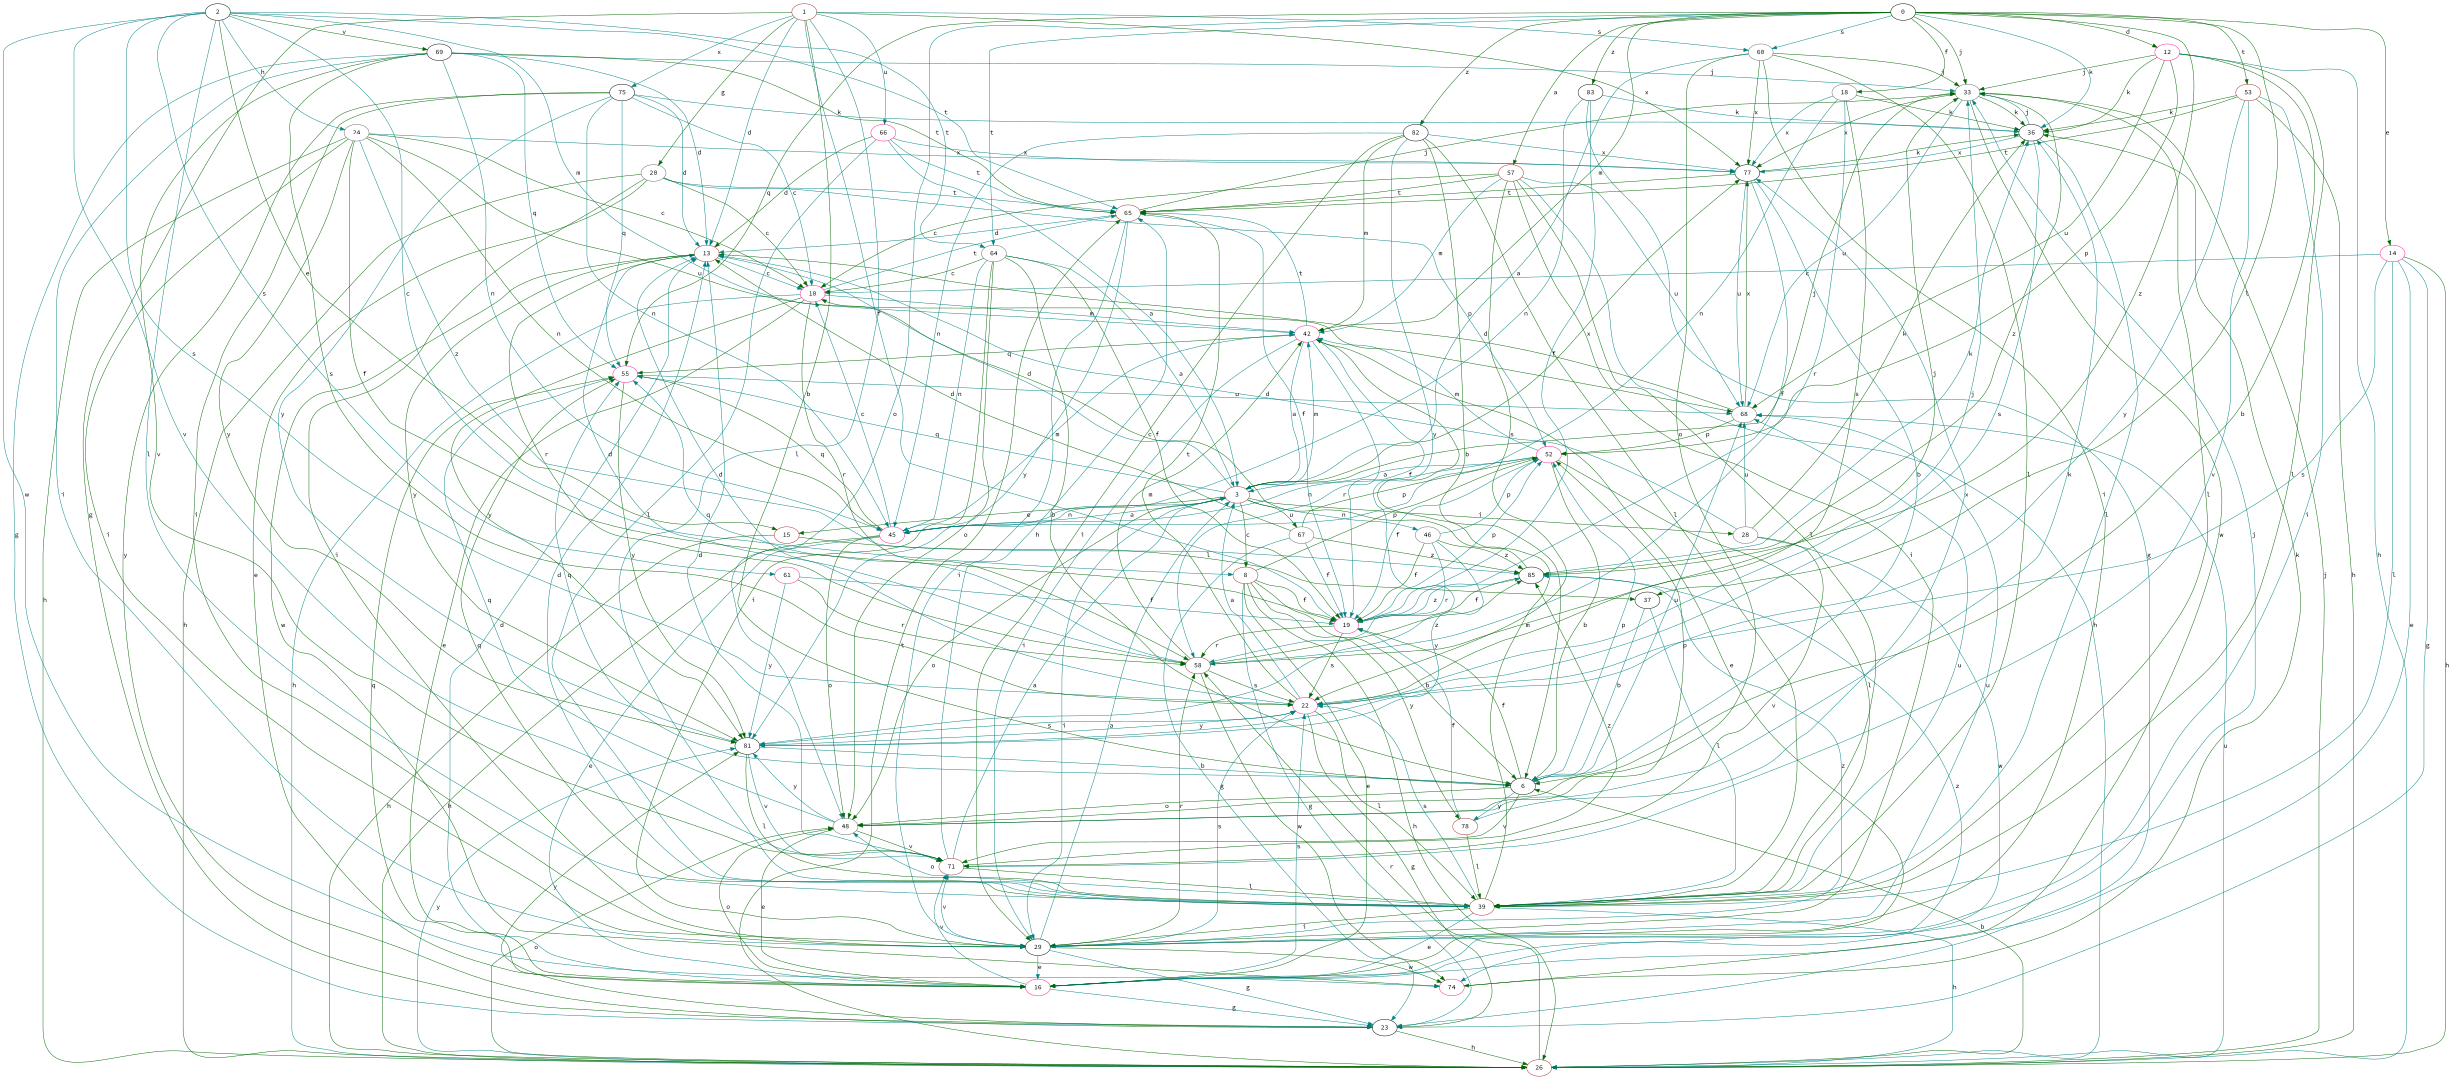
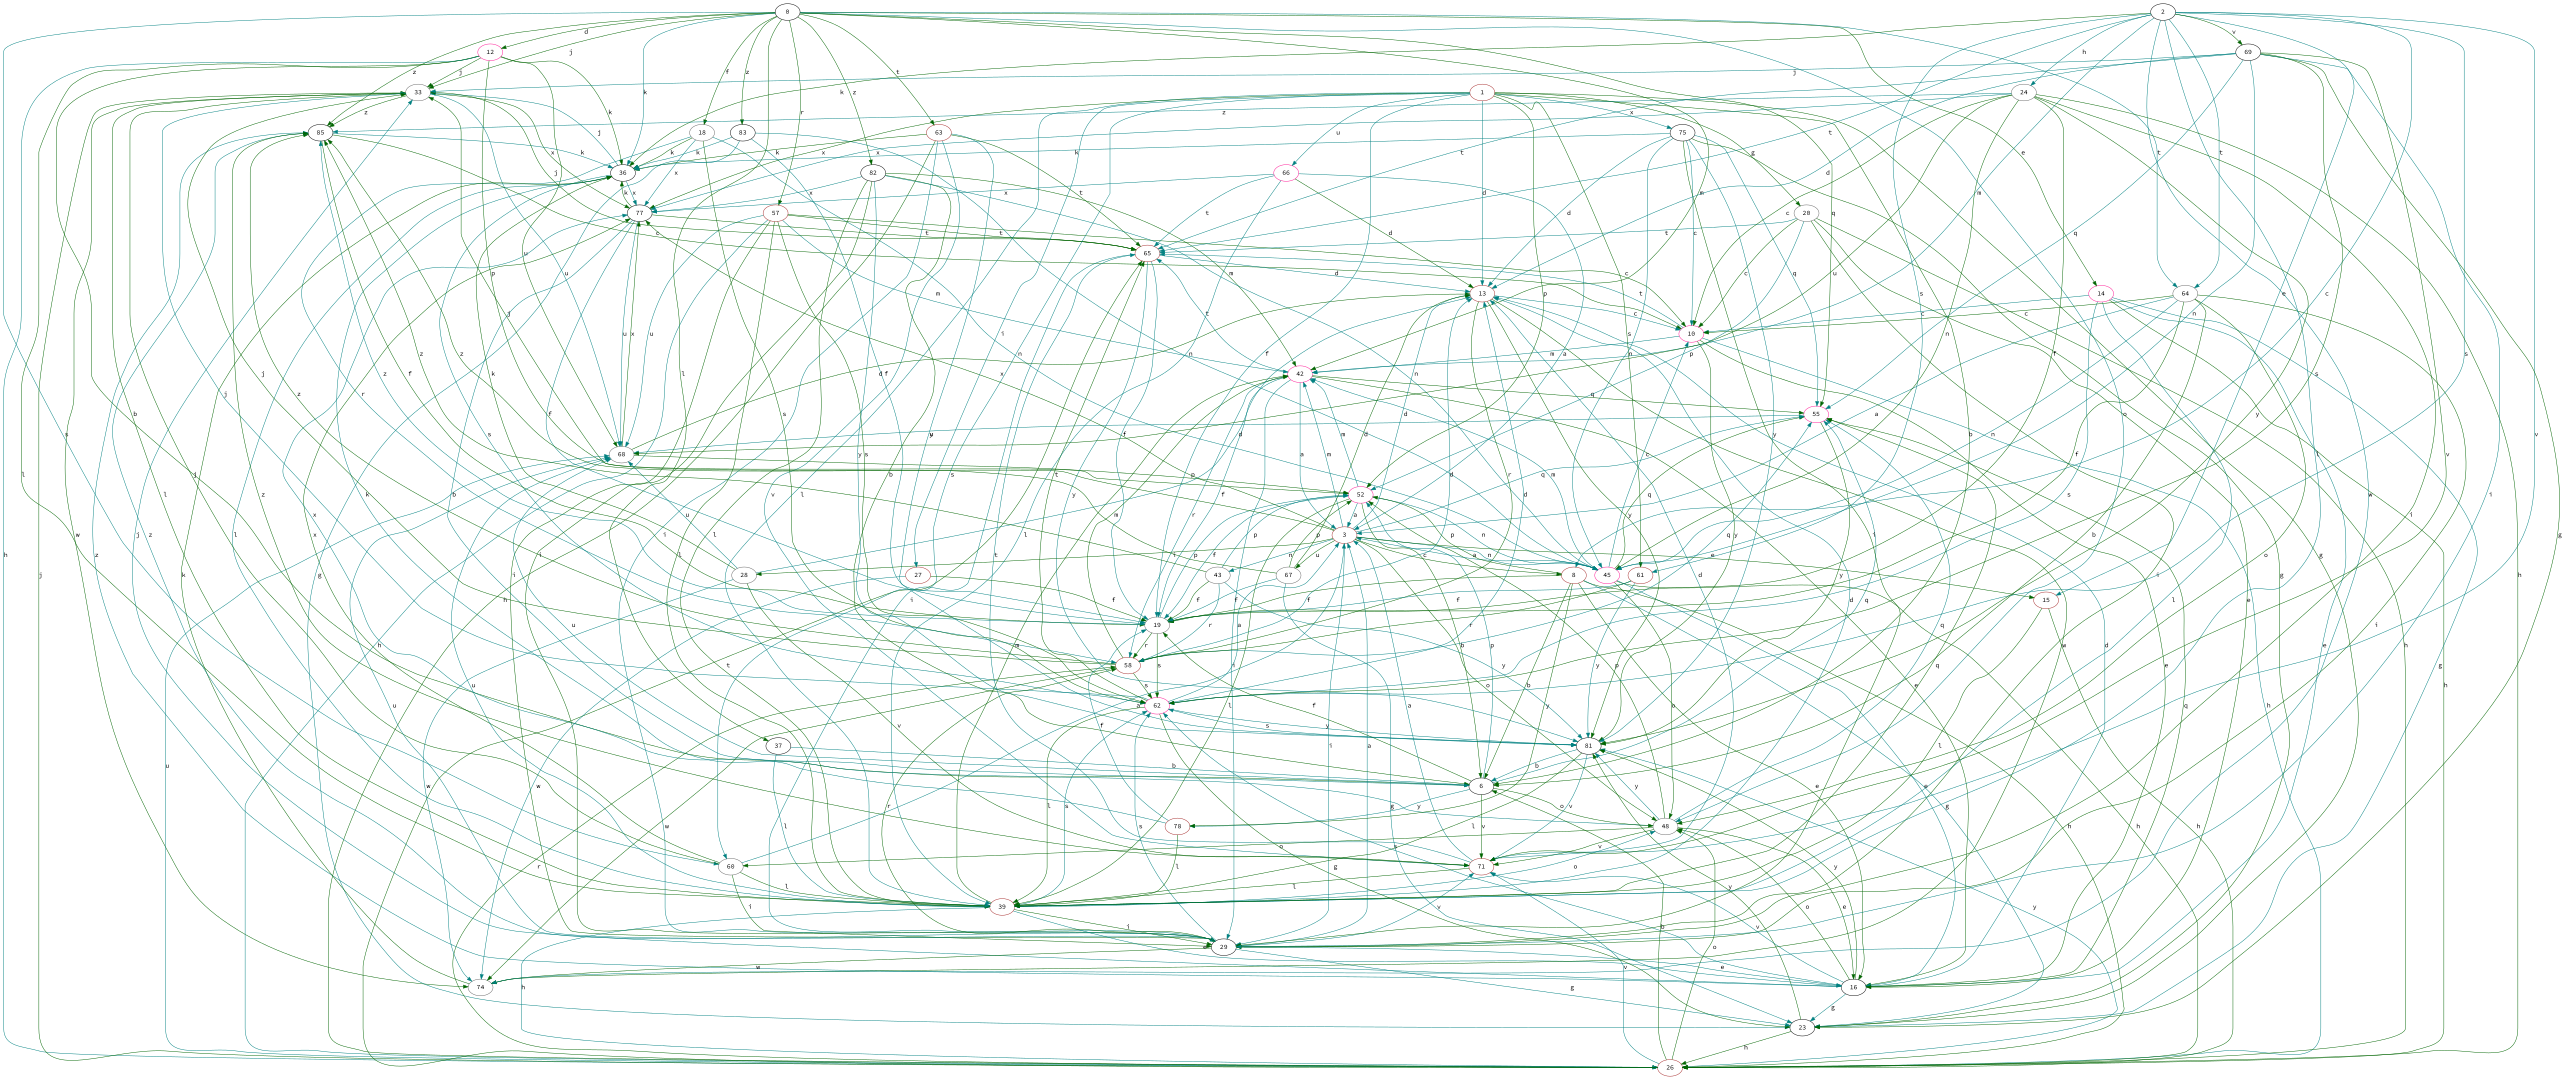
edge "0" -> "57": label "a" -> "r"
node "53": label "53" -> "63"
edge "69" -> "65": color darkgreen -> teal
edge "33" -> "36": now "2" -> "36"
edge "1" -> "61": added, label "s"
edge "1" -> "52": added, label "p"
edge "2" -> "15": color darkgreen -> teal
edge "10" -> "58": removed, label "r"
edge "71" -> "65": label "h" -> "t"
node "46": label "46" -> "43"
edge "75" -> "23": label "y" -> "g"
edge "15" -> "37": now "15" -> "39"
node "61": color deeppink -> brown
node "27": added
node "19": color deeppink -> gray40
node "22": label "22" -> "62"
edge "60" -> "48": reversed
edge "16" -> "81": added, label "y"
edge "69" -> "23": color teal -> darkgreen
edge "26" -> "71": added, label "v"
node "16": color deeppink -> black
node "74": color deeppink -> gray40
